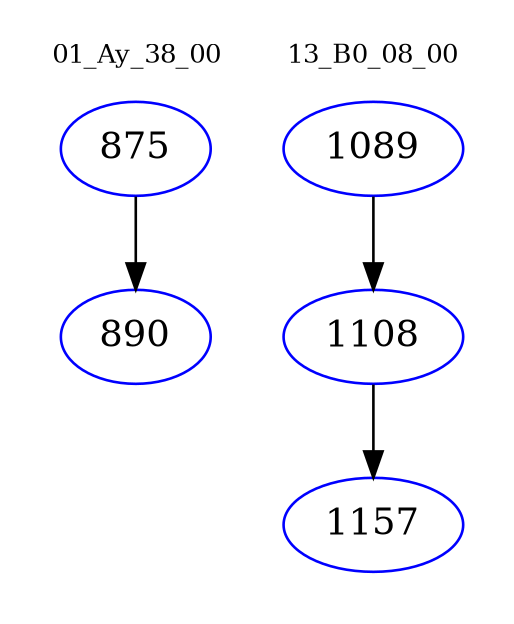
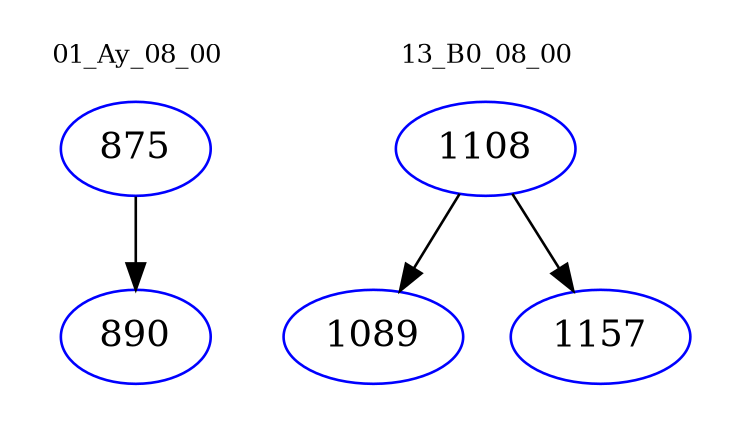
cluster "01_Ay_38_00": label "01_Ay_38_00" -> "01_Ay_08_00"
edge "1089" -> "1108": reversed
